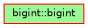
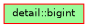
node "bigint::bigint": label "bigint::bigint" -> "detail::bigint"
